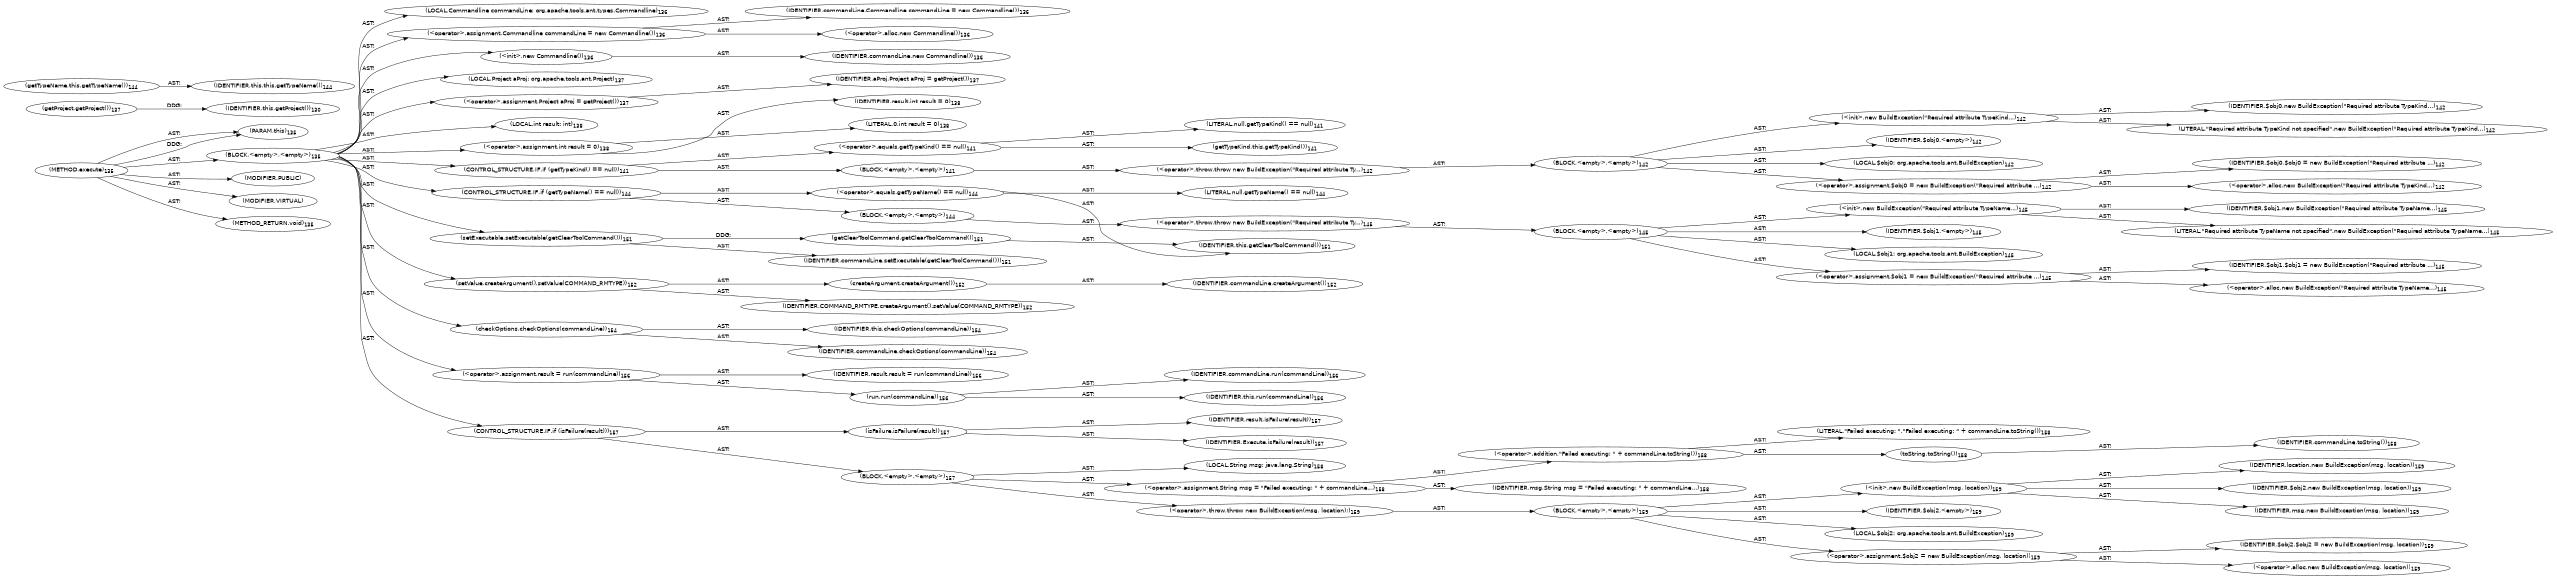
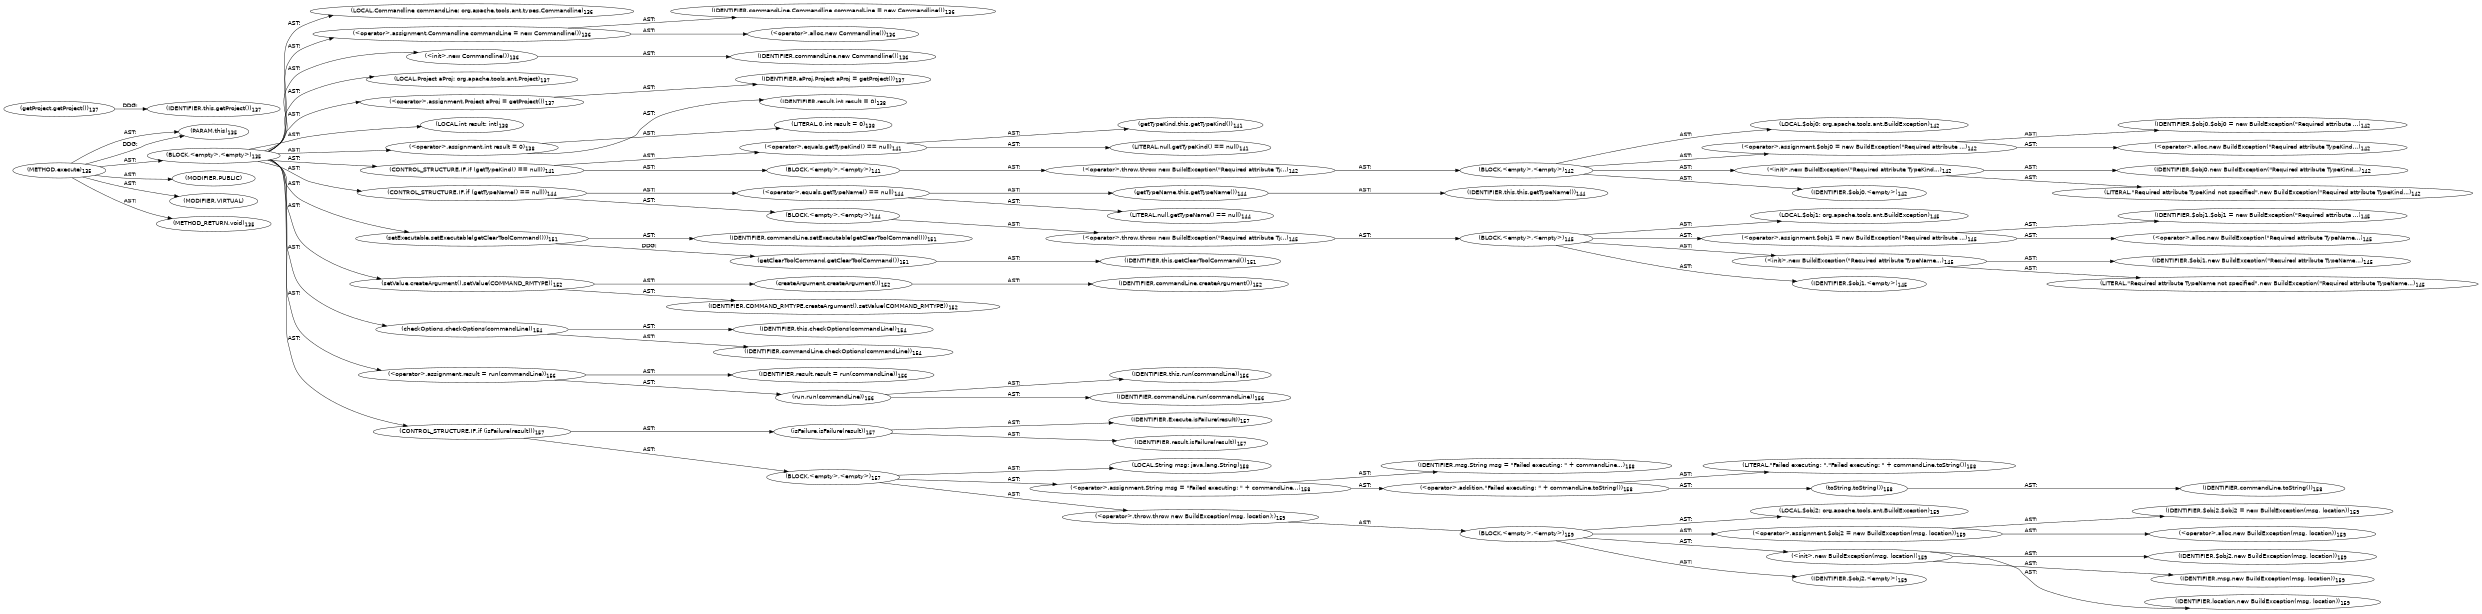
node "(IDENTIFIER,this,getProject())": text "130" -> "137"
edge "(<operator>.equals,getTypeName() == null)" -> "(IDENTIFIER,this,getClearToolCommand())": now "(<operator>.equals,getTypeName() == null)" -> "(getTypeName,this.getTypeName())"
